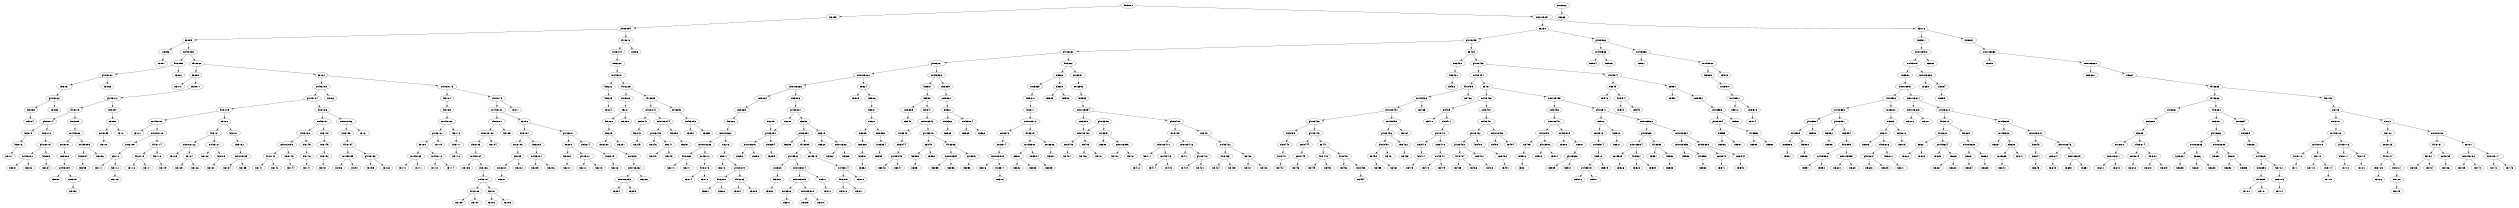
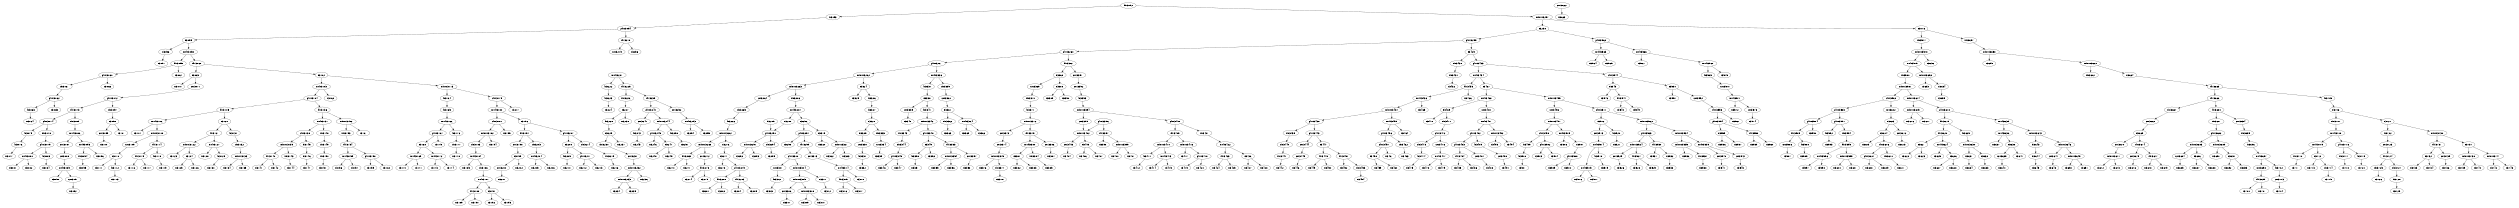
node "sin3220": removed
edge "minus3649" -> "minus3646": reversed
edge "ln3518" -> "mult3515": now "mult3514" -> "mult3515"
